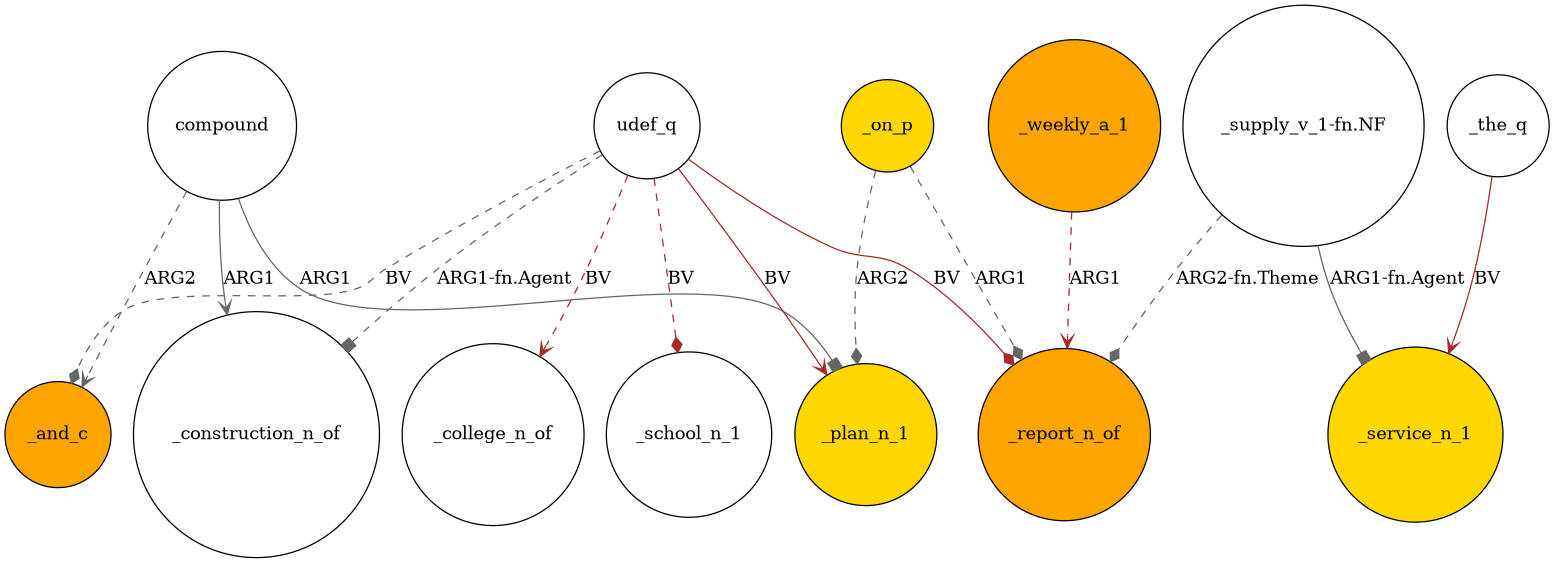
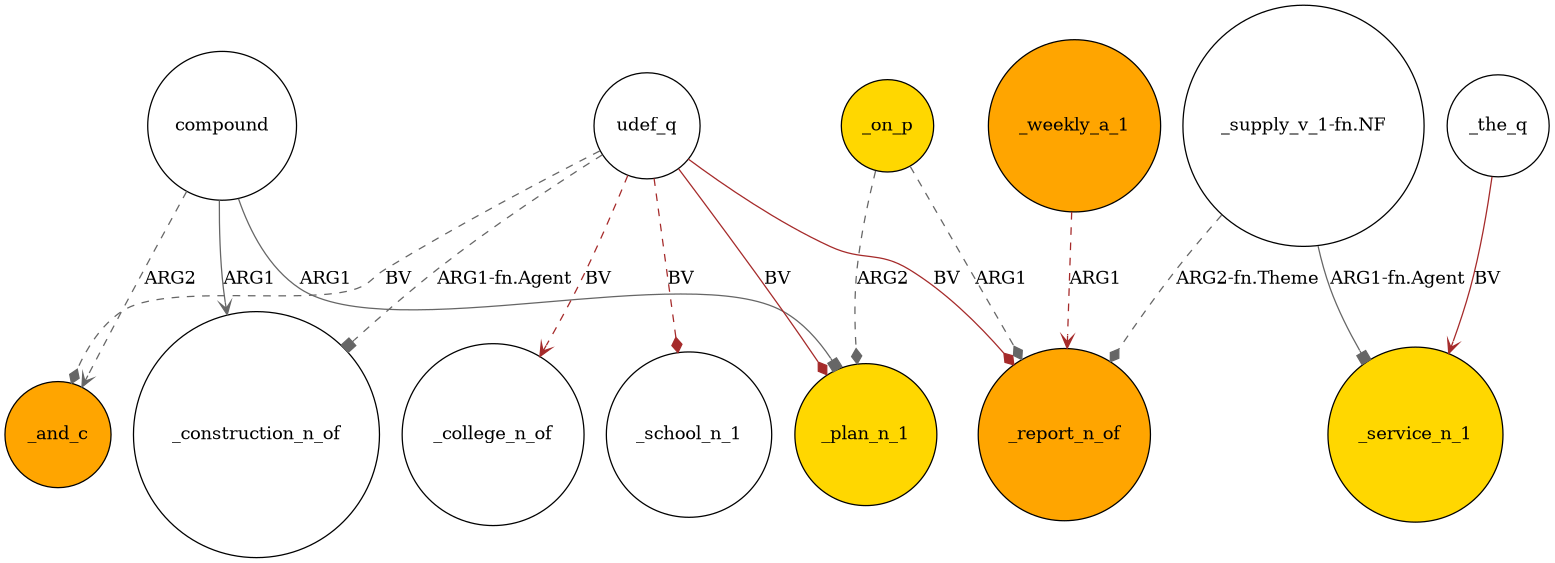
edge "udef_q" -> "_plan_n_1": arrowhead vee -> diamond
